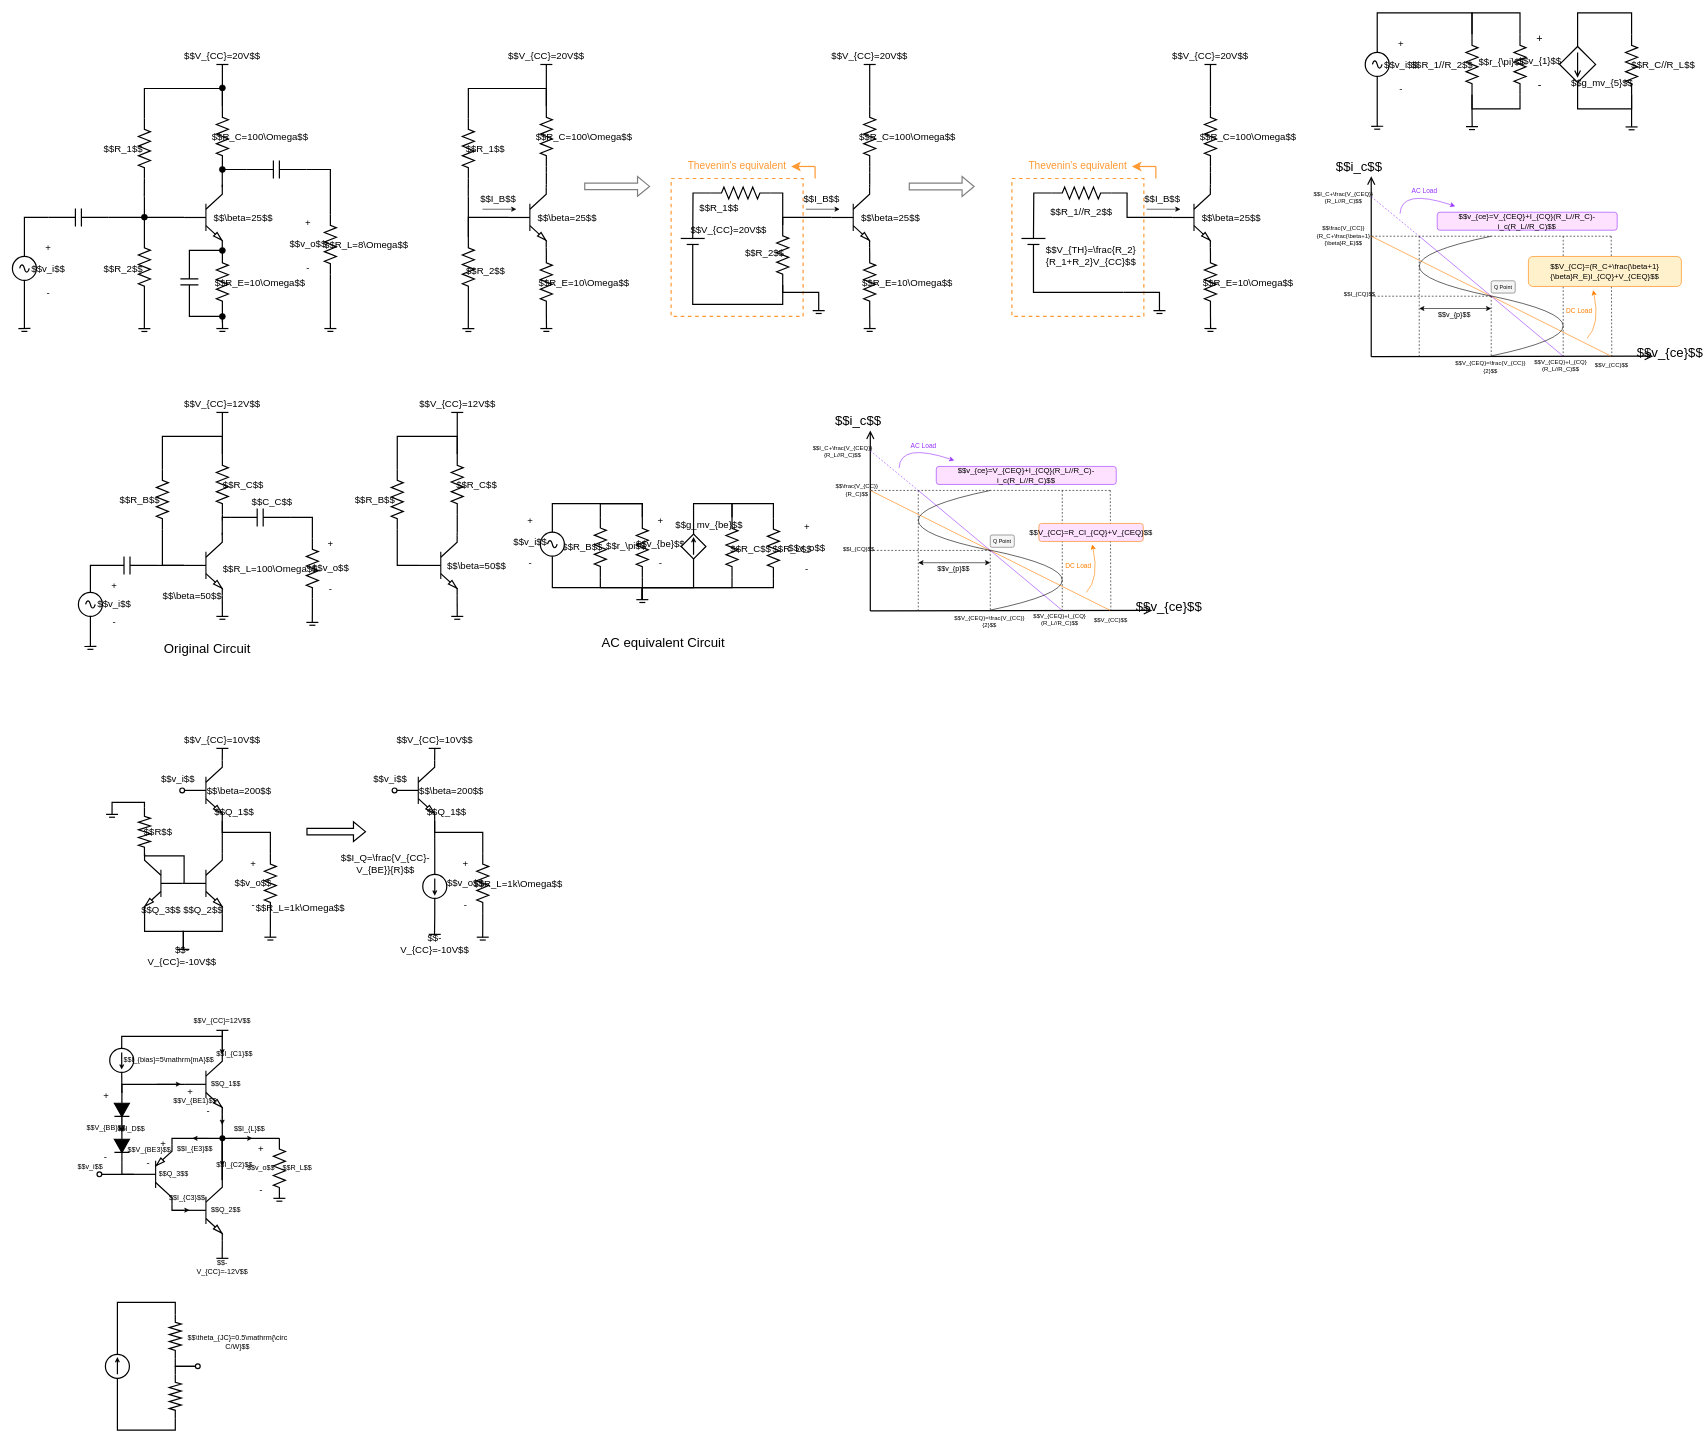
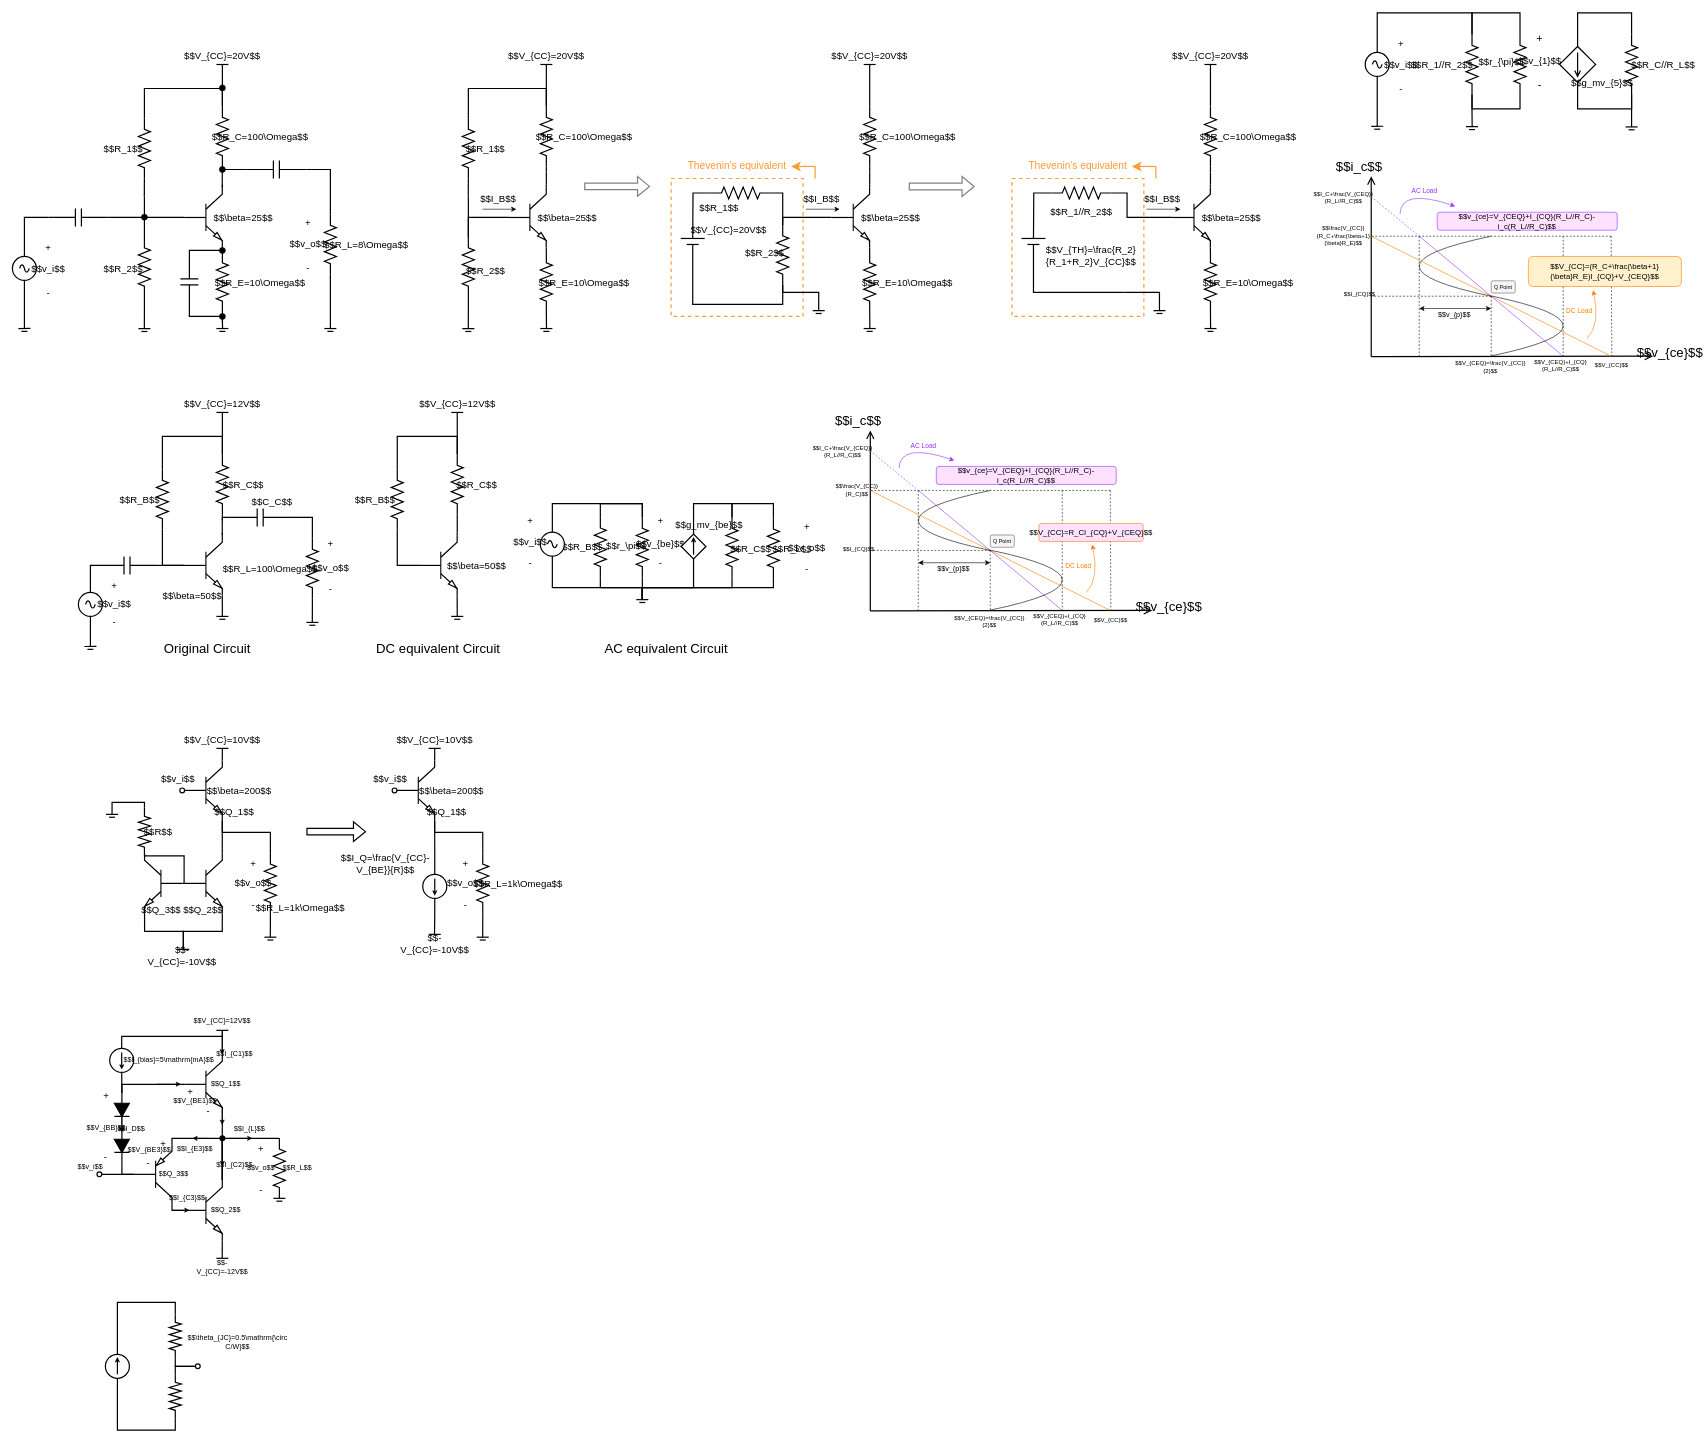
node "AC equivalent Circuit": moved (663, 644) -> (666, 650)
node "DC equivalent Circuit": added
